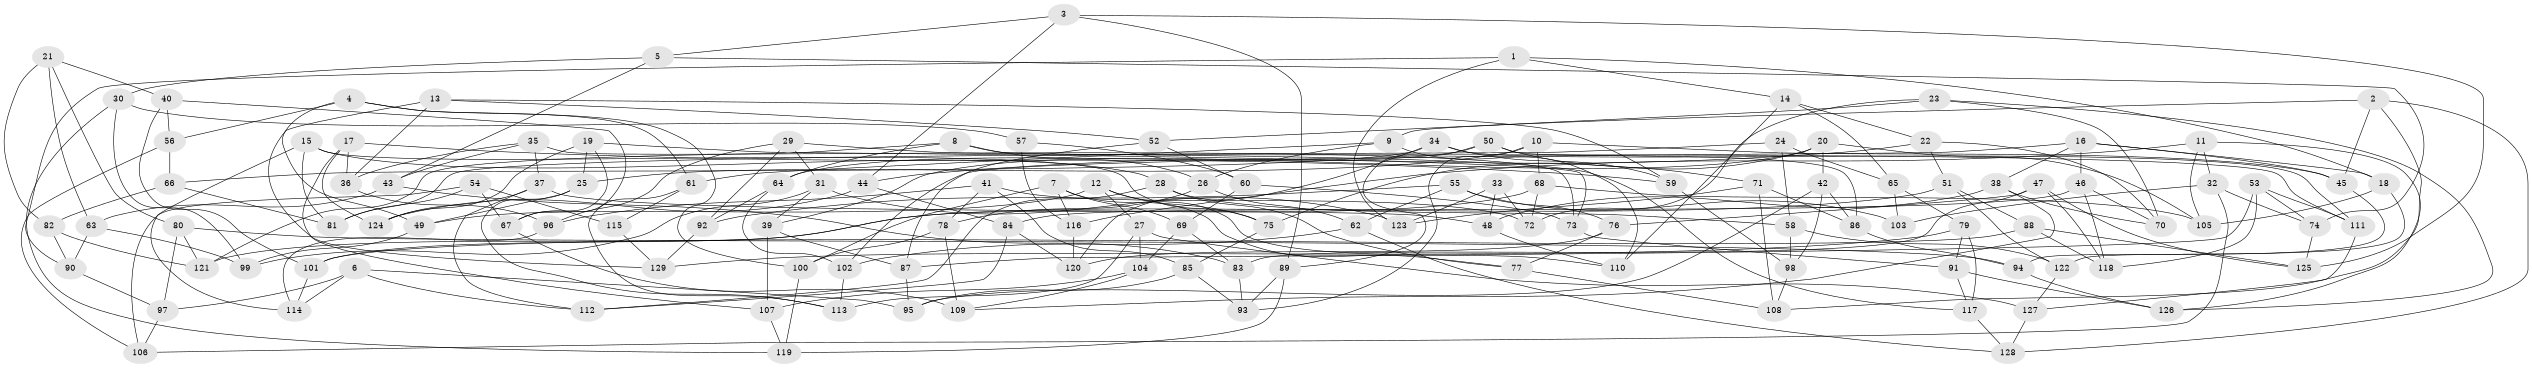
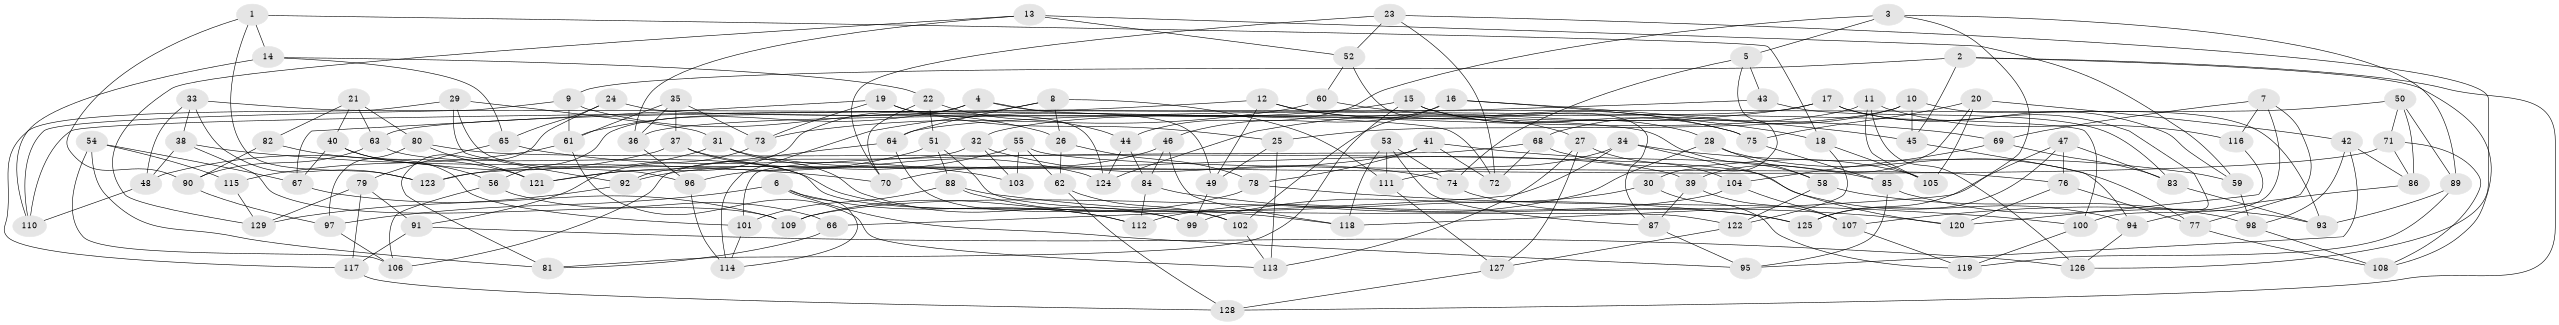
node "57": removed
edge "35" -- "43": now "35" -- "61"
edge "16" -- "38": now "33" -- "38"
edge "66" -- "82": removed
